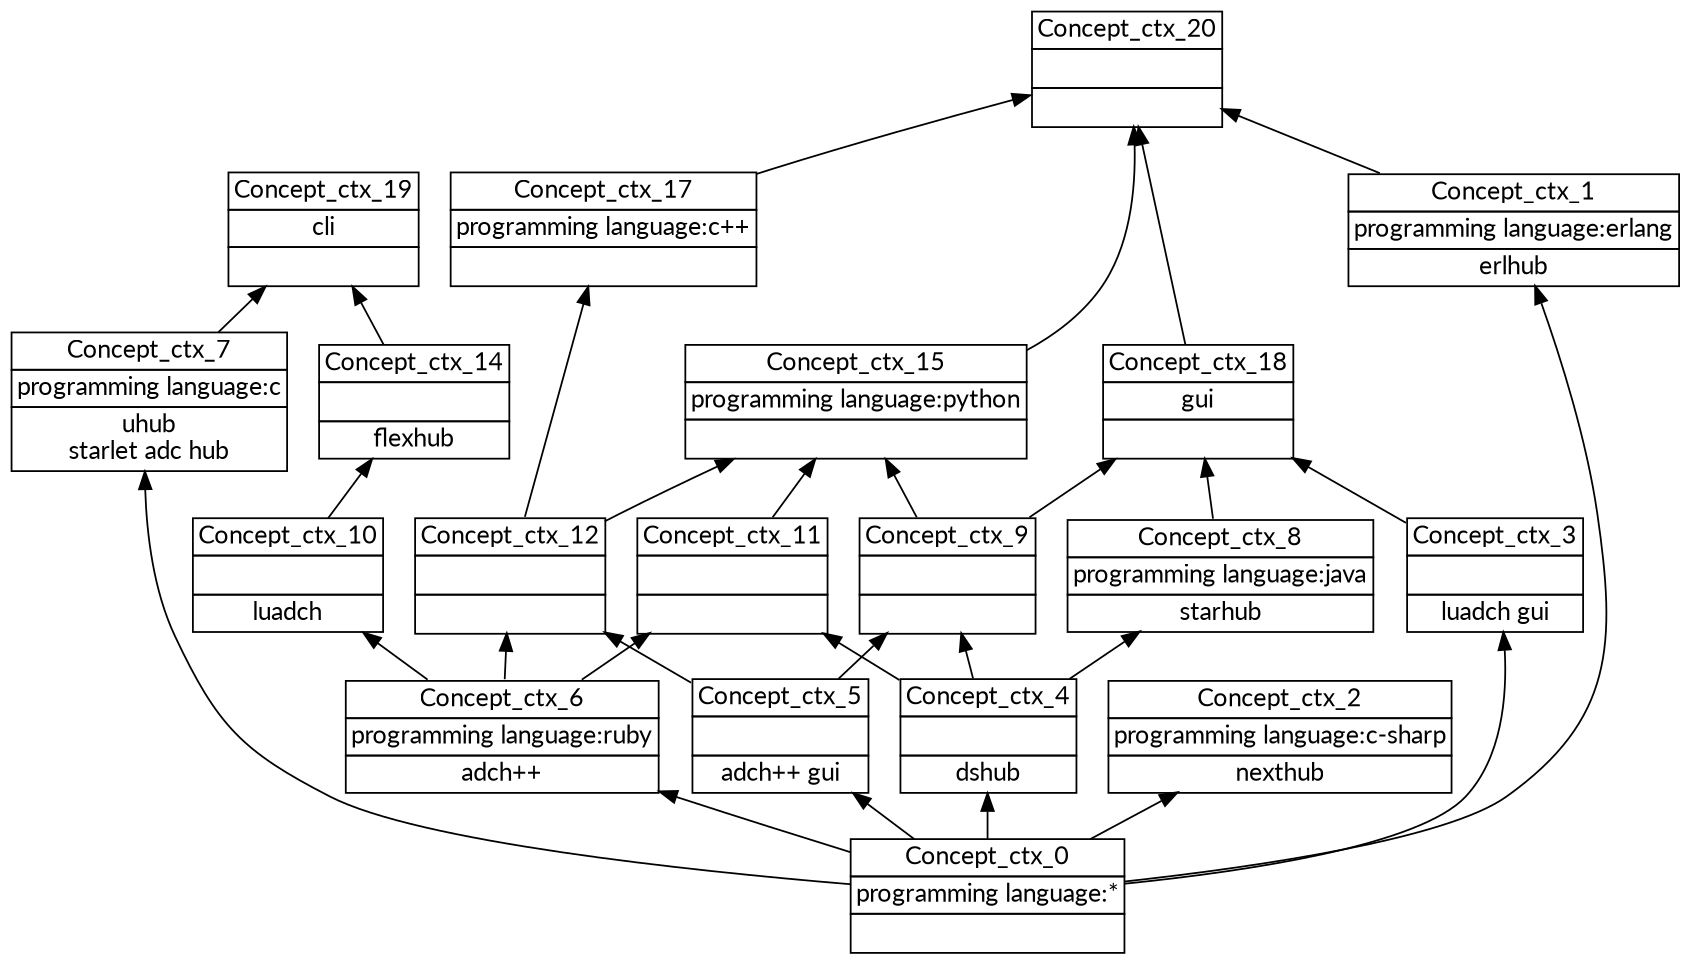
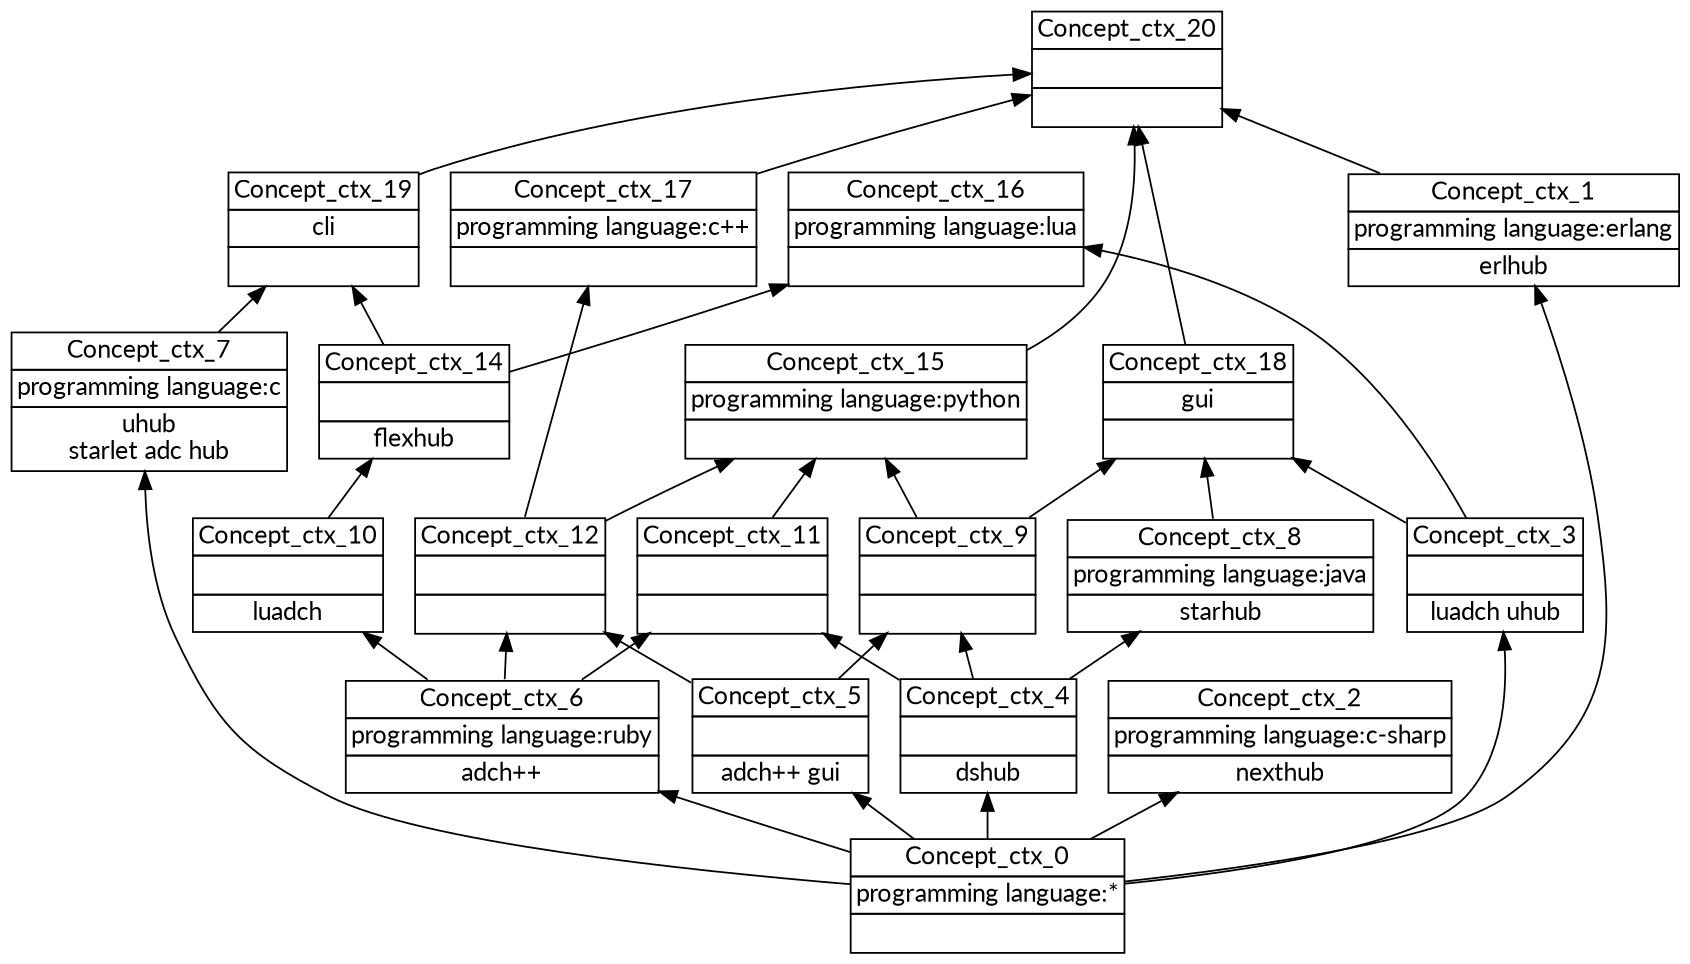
edge "Concept_ctx_19" -> "Concept_ctx_20": added
node "Concept_ctx_16": added
node "Concept_ctx_3": text "luadch gui" -> "luadch uhub"
